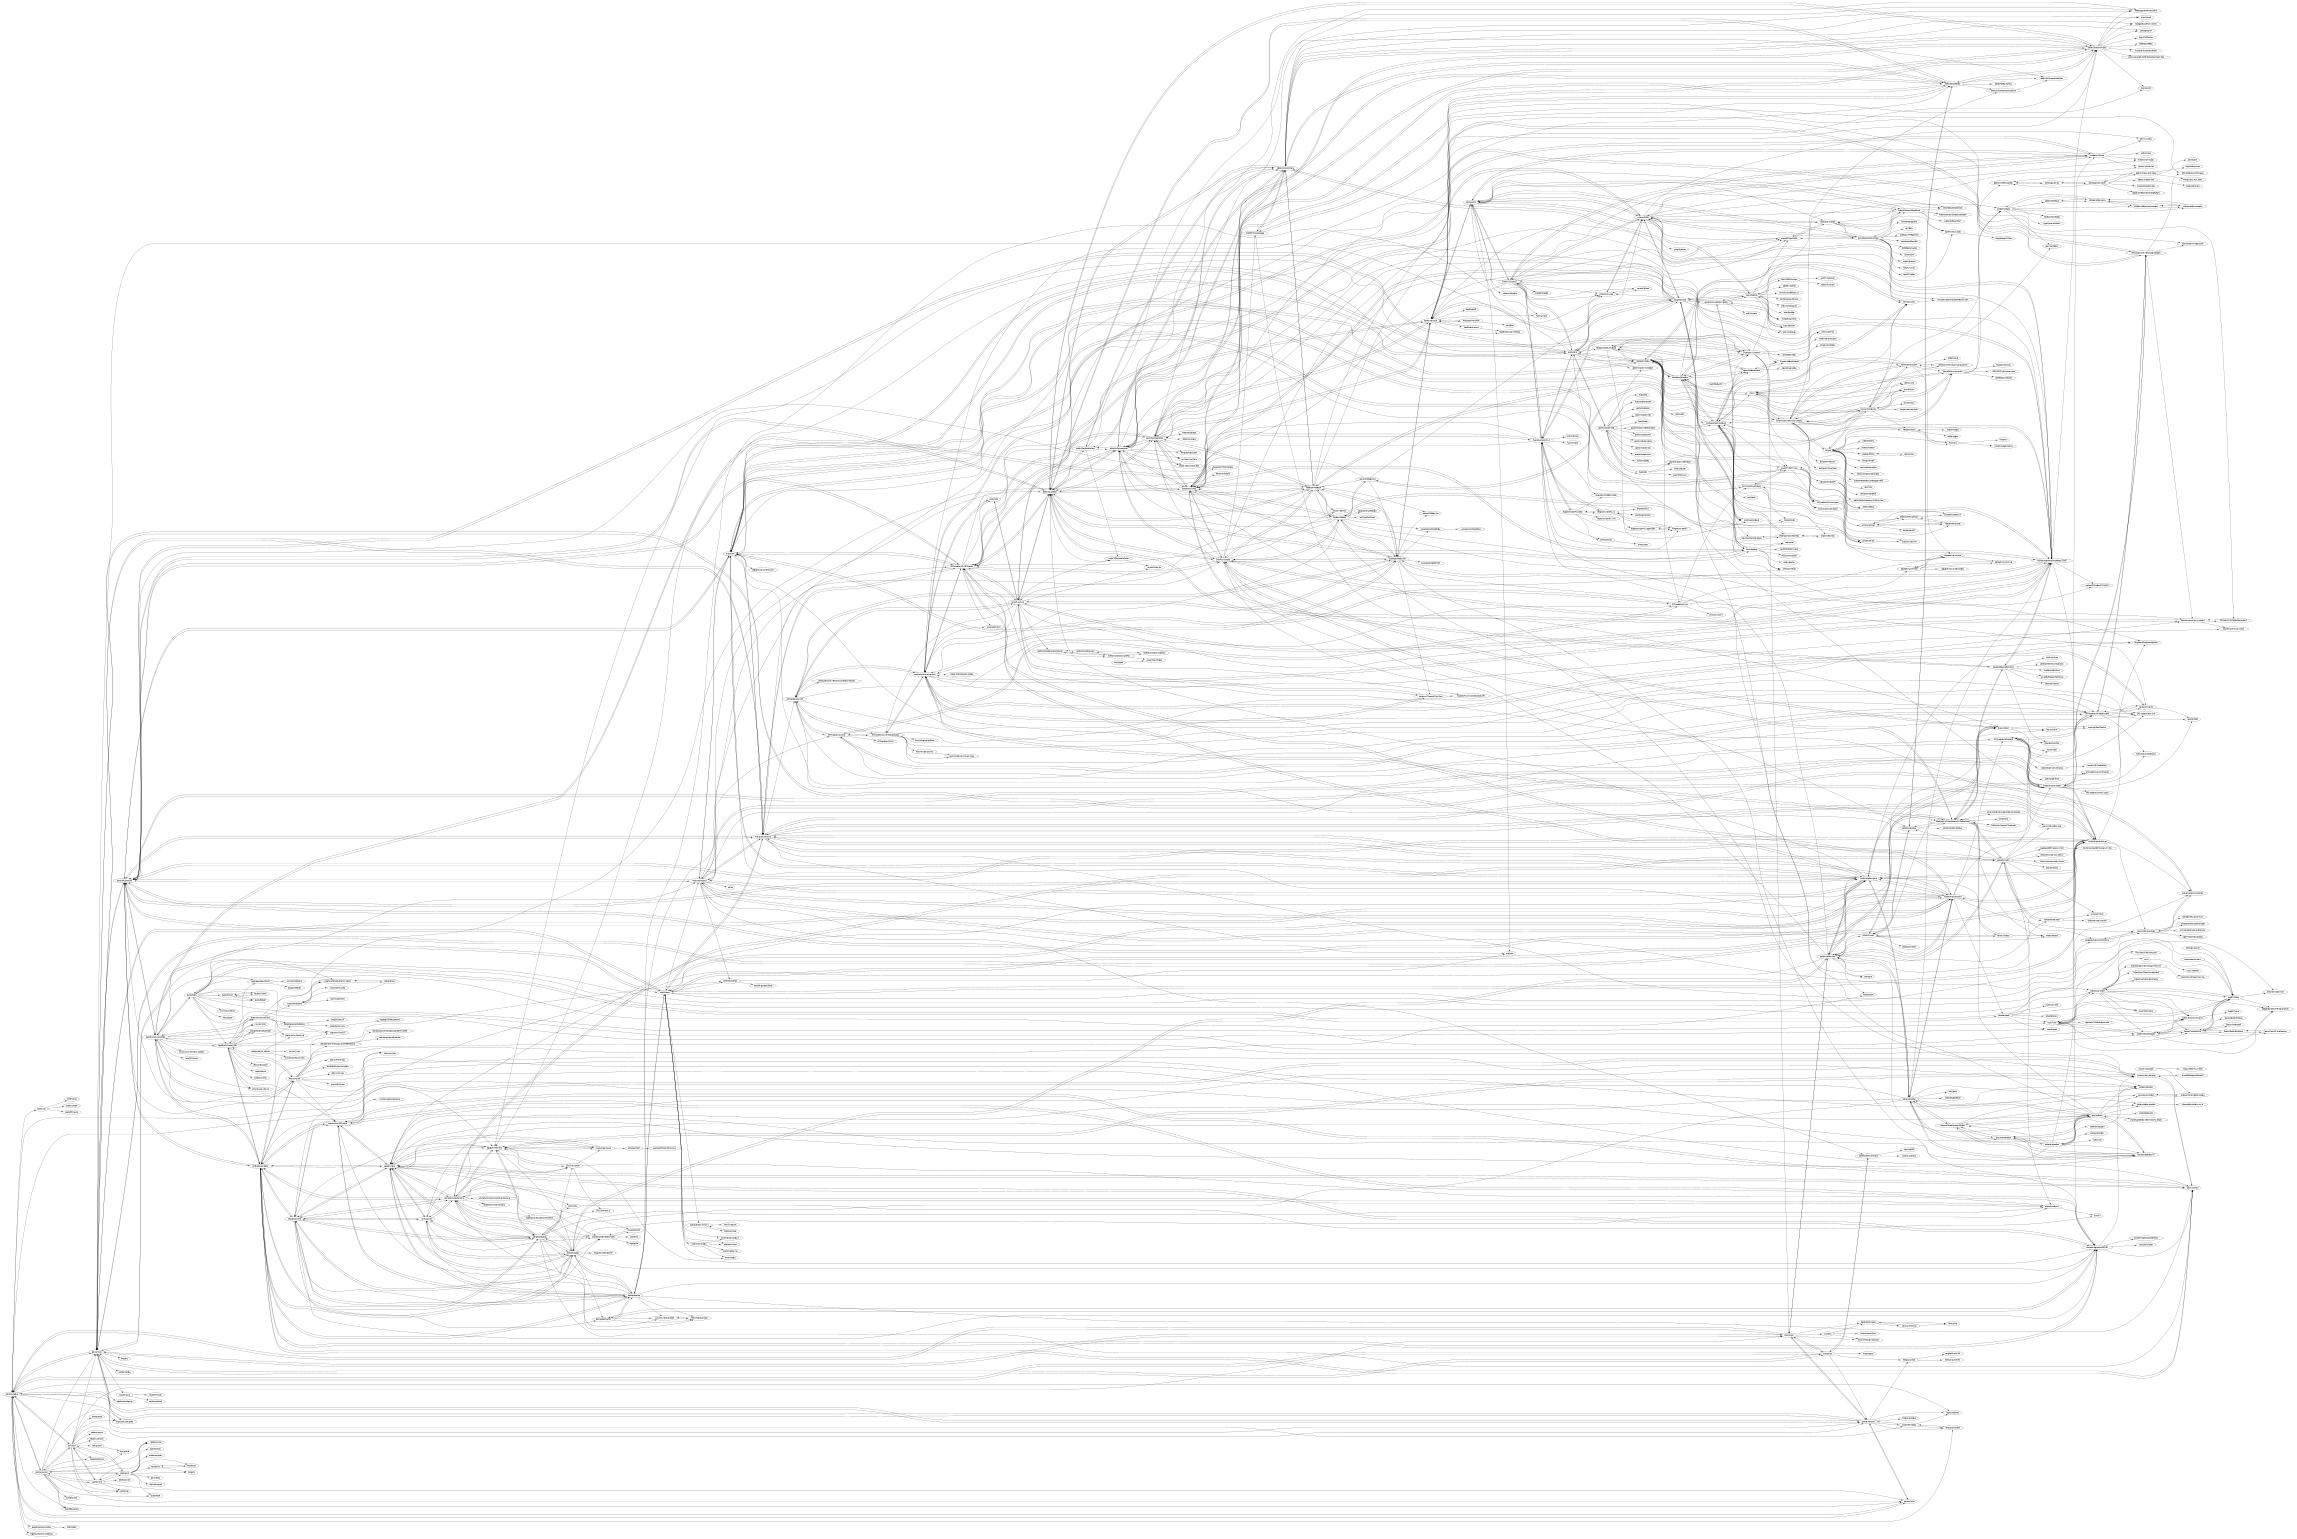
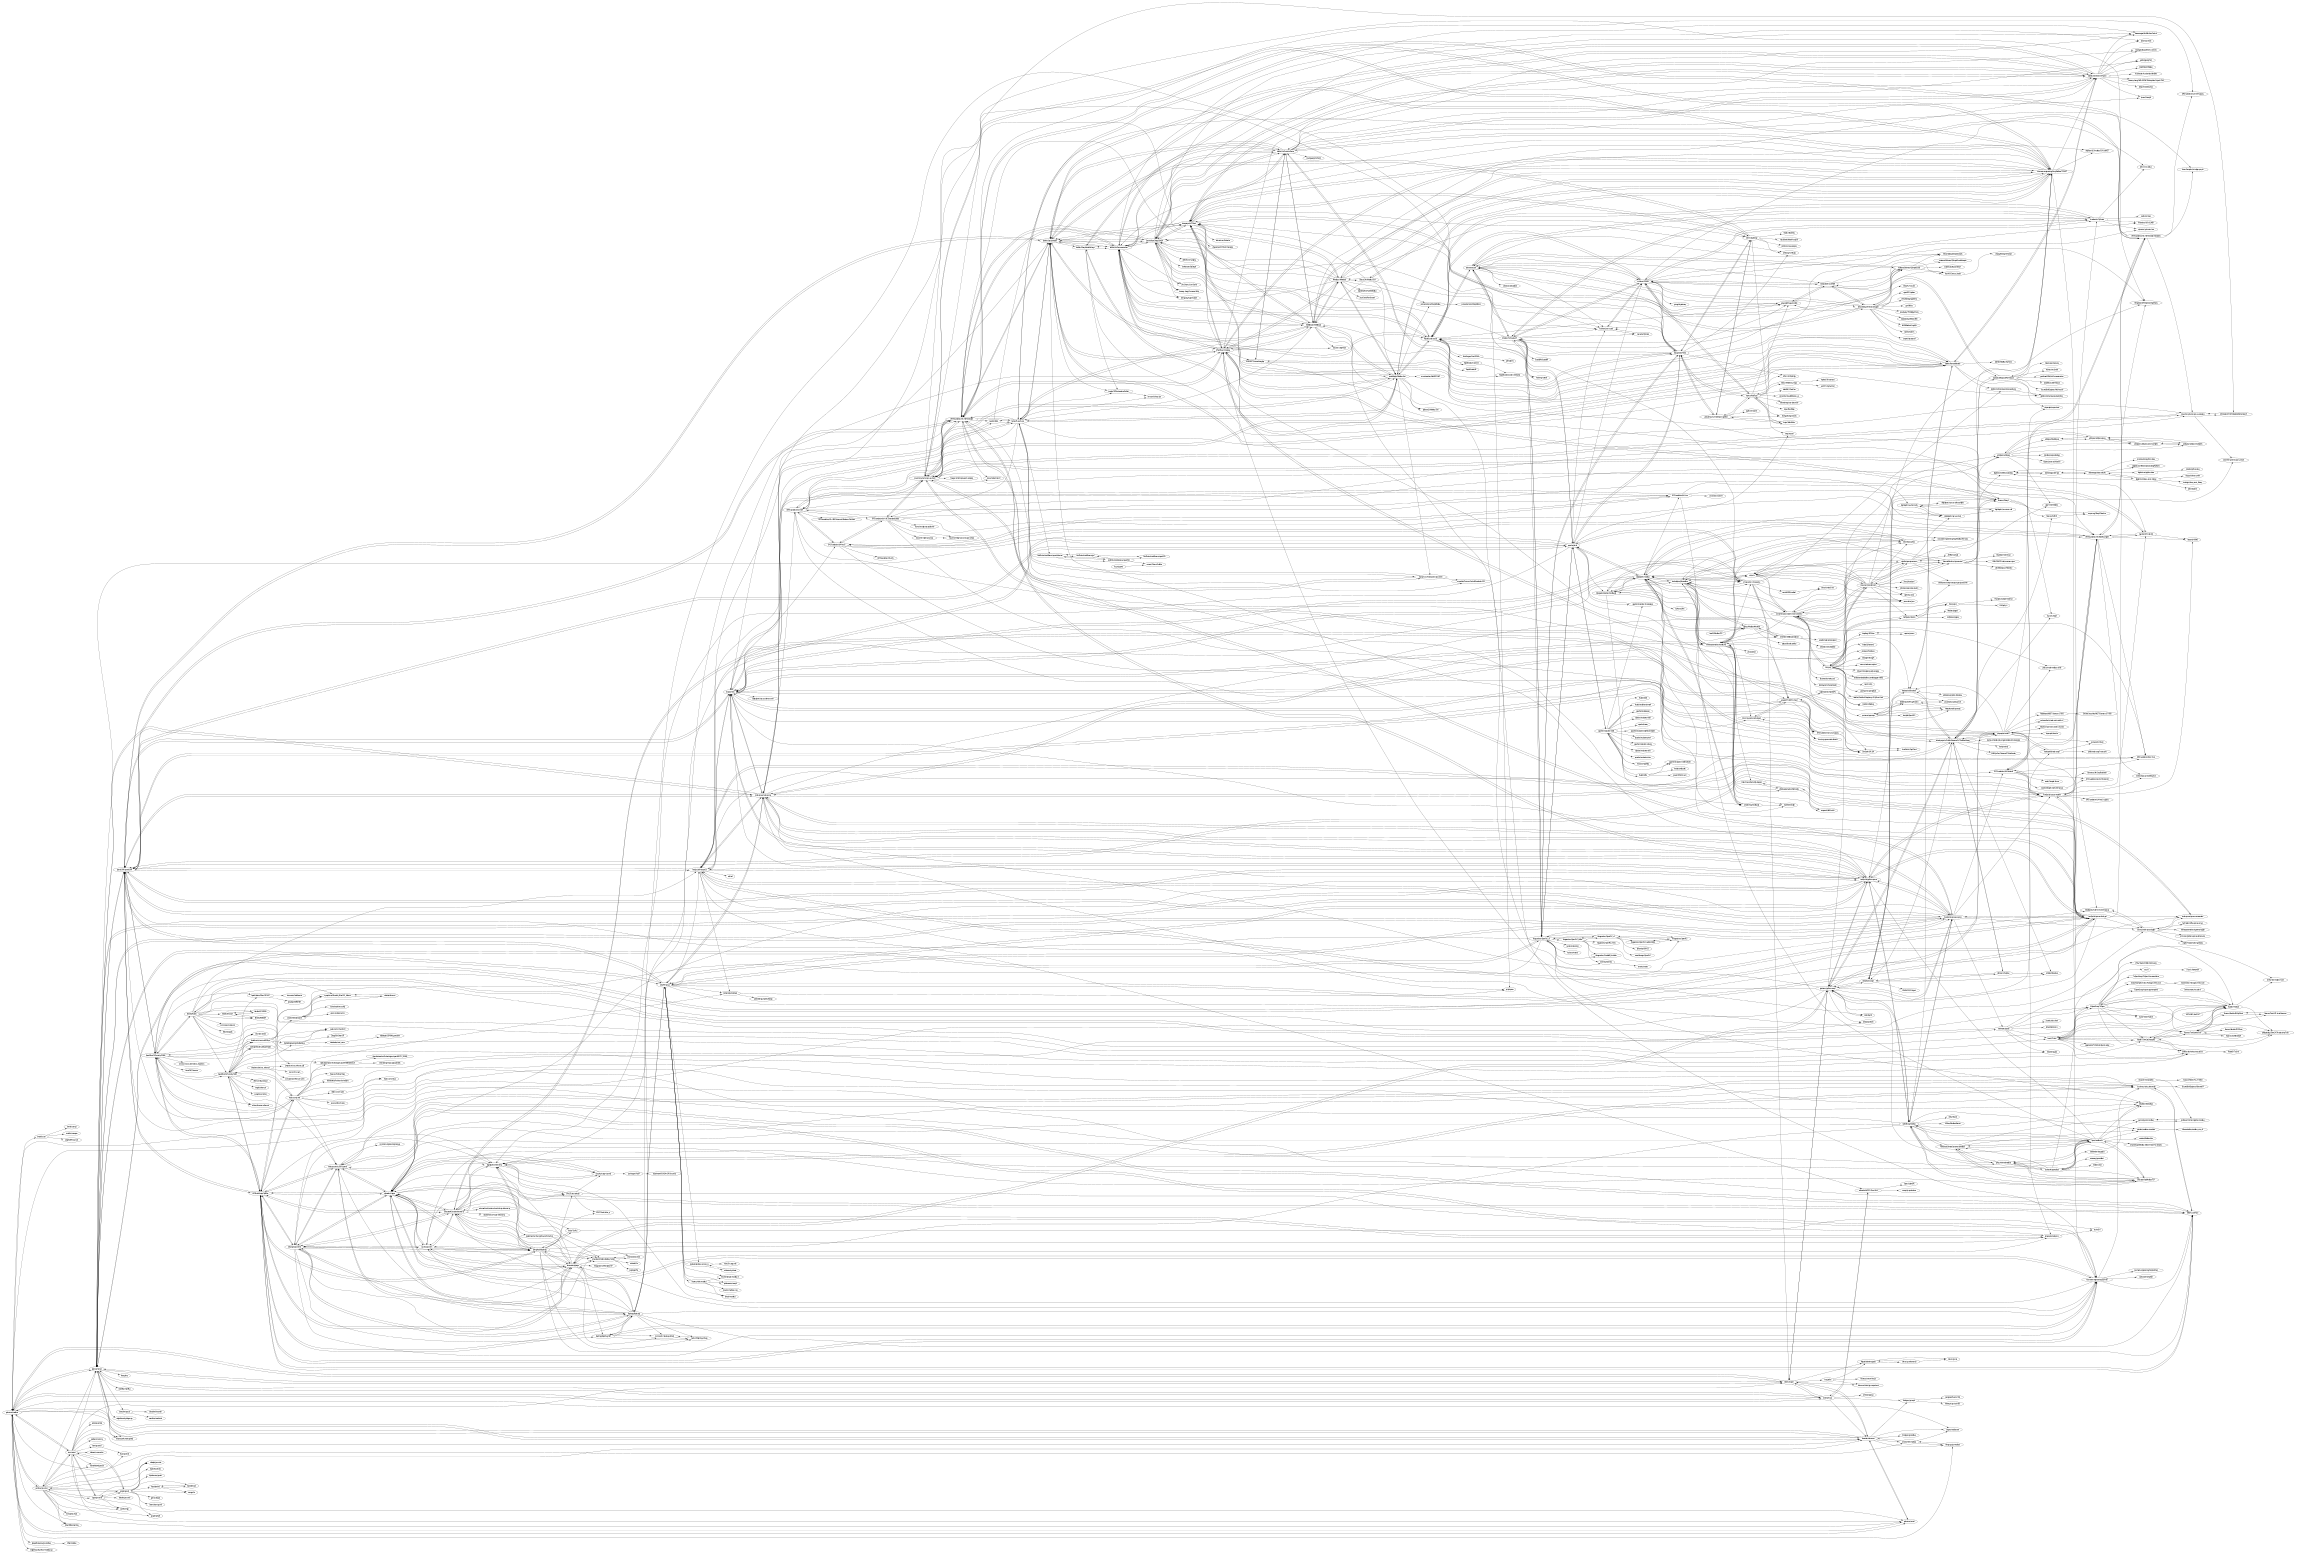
node "HuJinguang/CxFlatUI": added
node "le5le-com/topology-vue": removed
edge "convertersystems/opc-ua-client" -> "convertersystems/opc-ua-tools": now "OPCFoundation/UA-.NETStandardLibrary" -> "convertersystems/opc-ua-tools"
